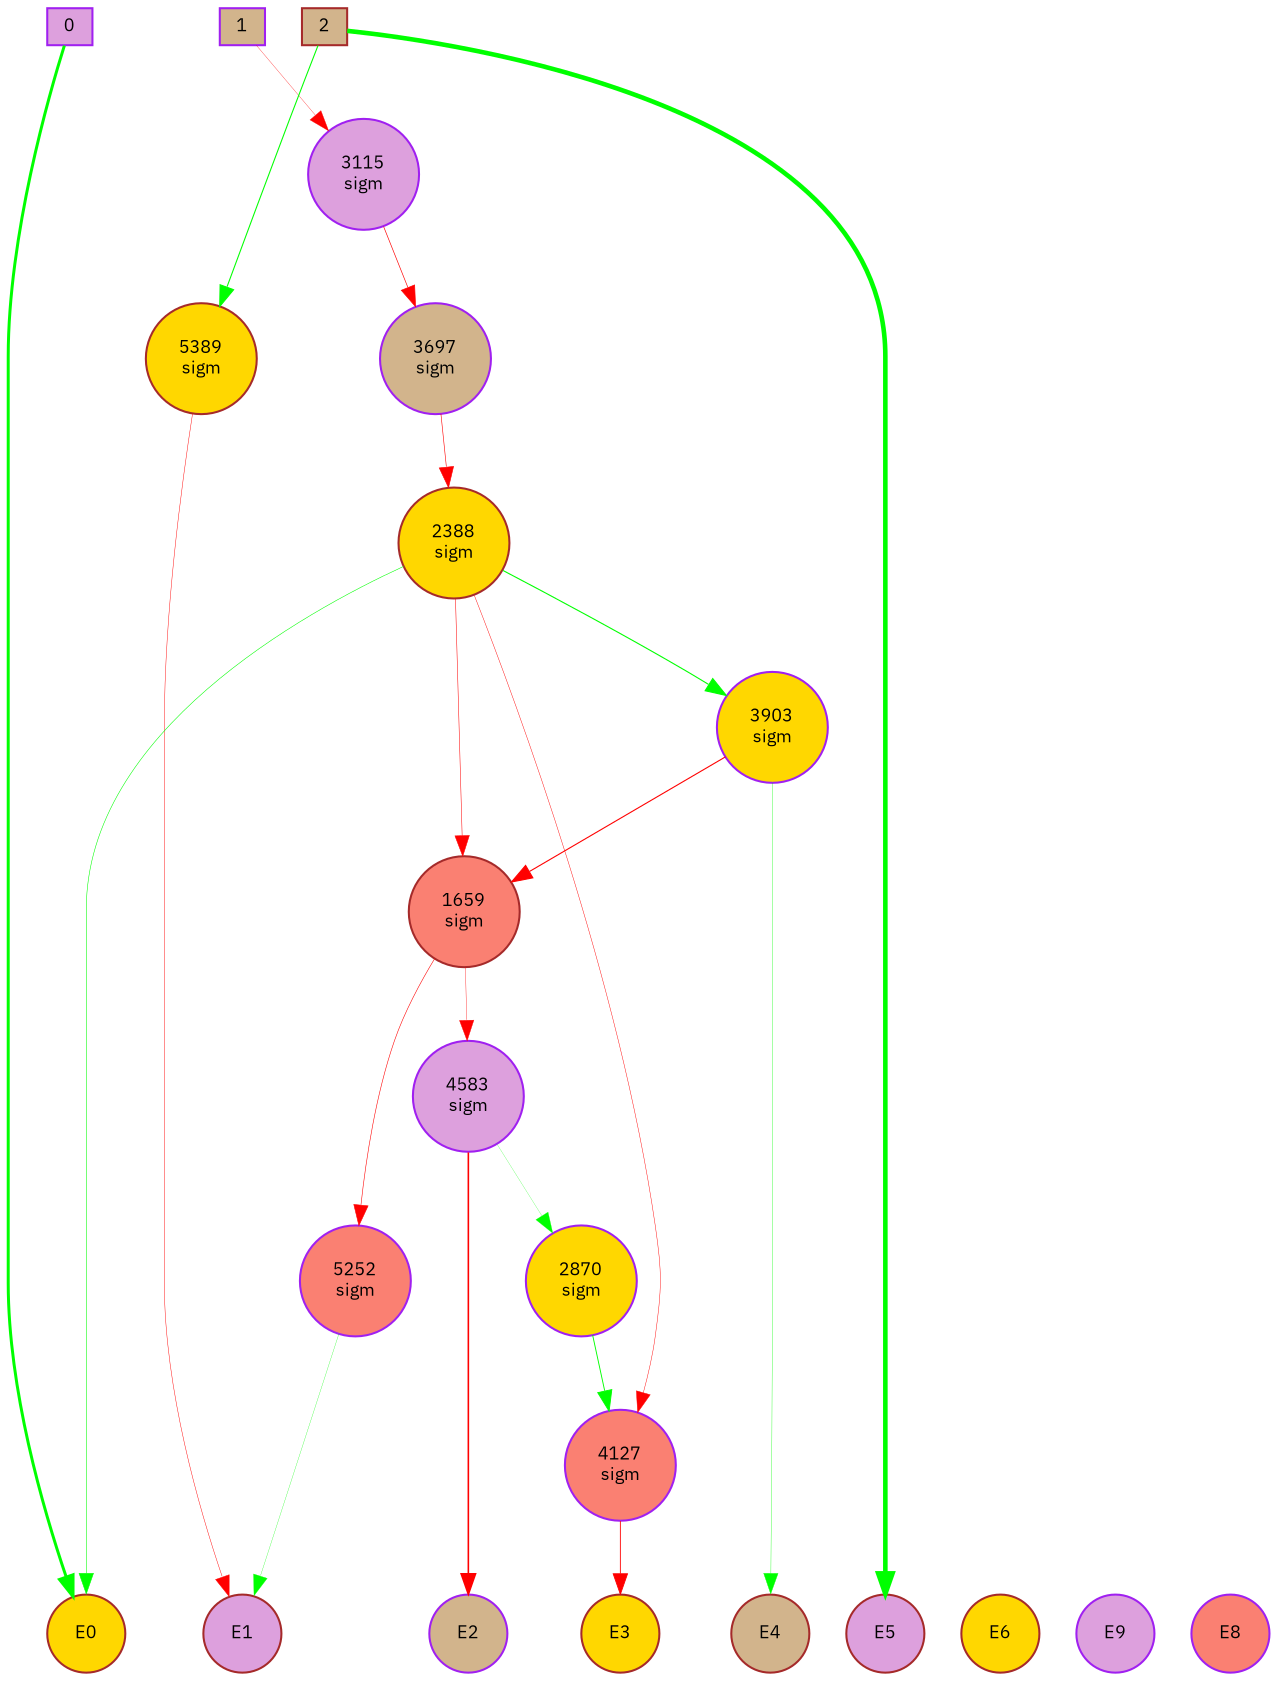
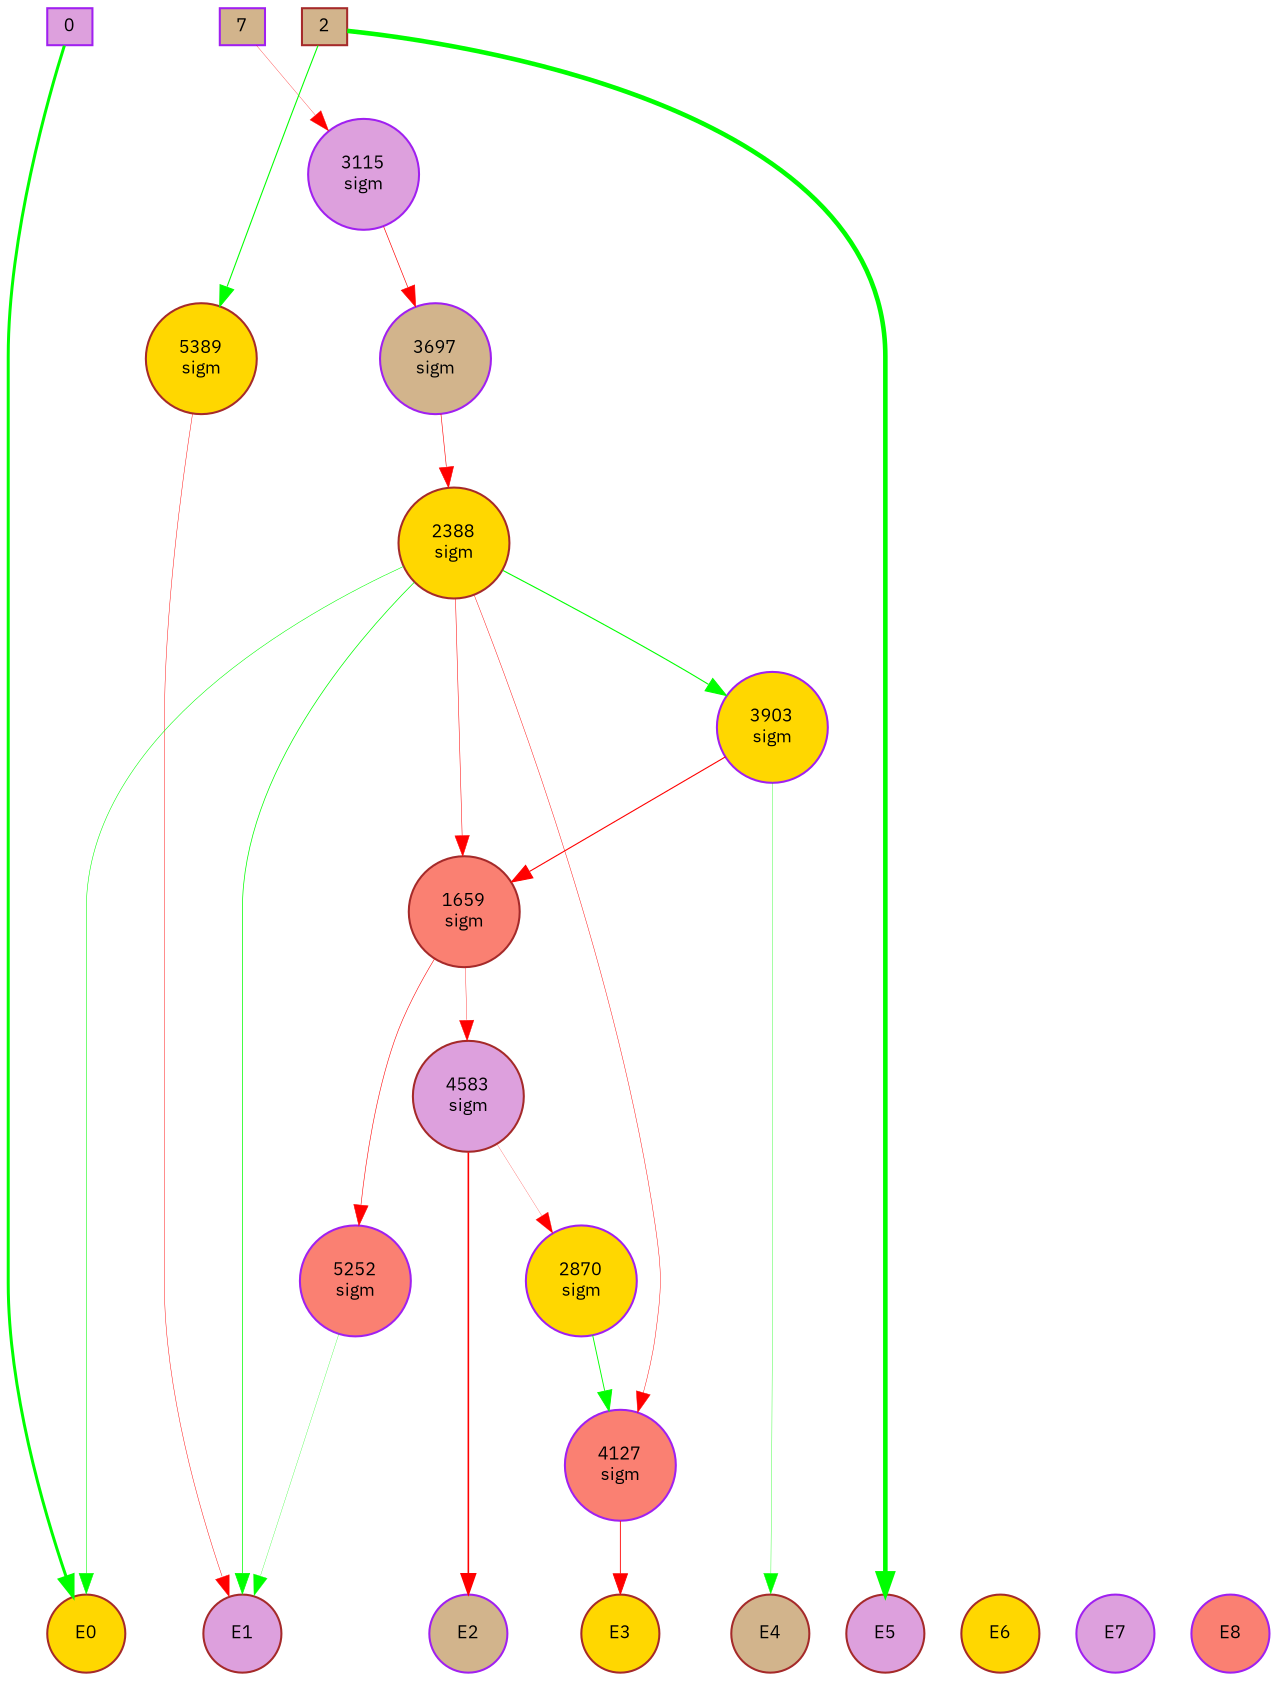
node "1": label "1" -> "7"
edge "2388 sigm" -> "E1": added
node "4583 sigm": color purple -> brown
edge "4583 sigm" -> "2870 sigm": color green -> red
node "E9": label "E9" -> "E7"
